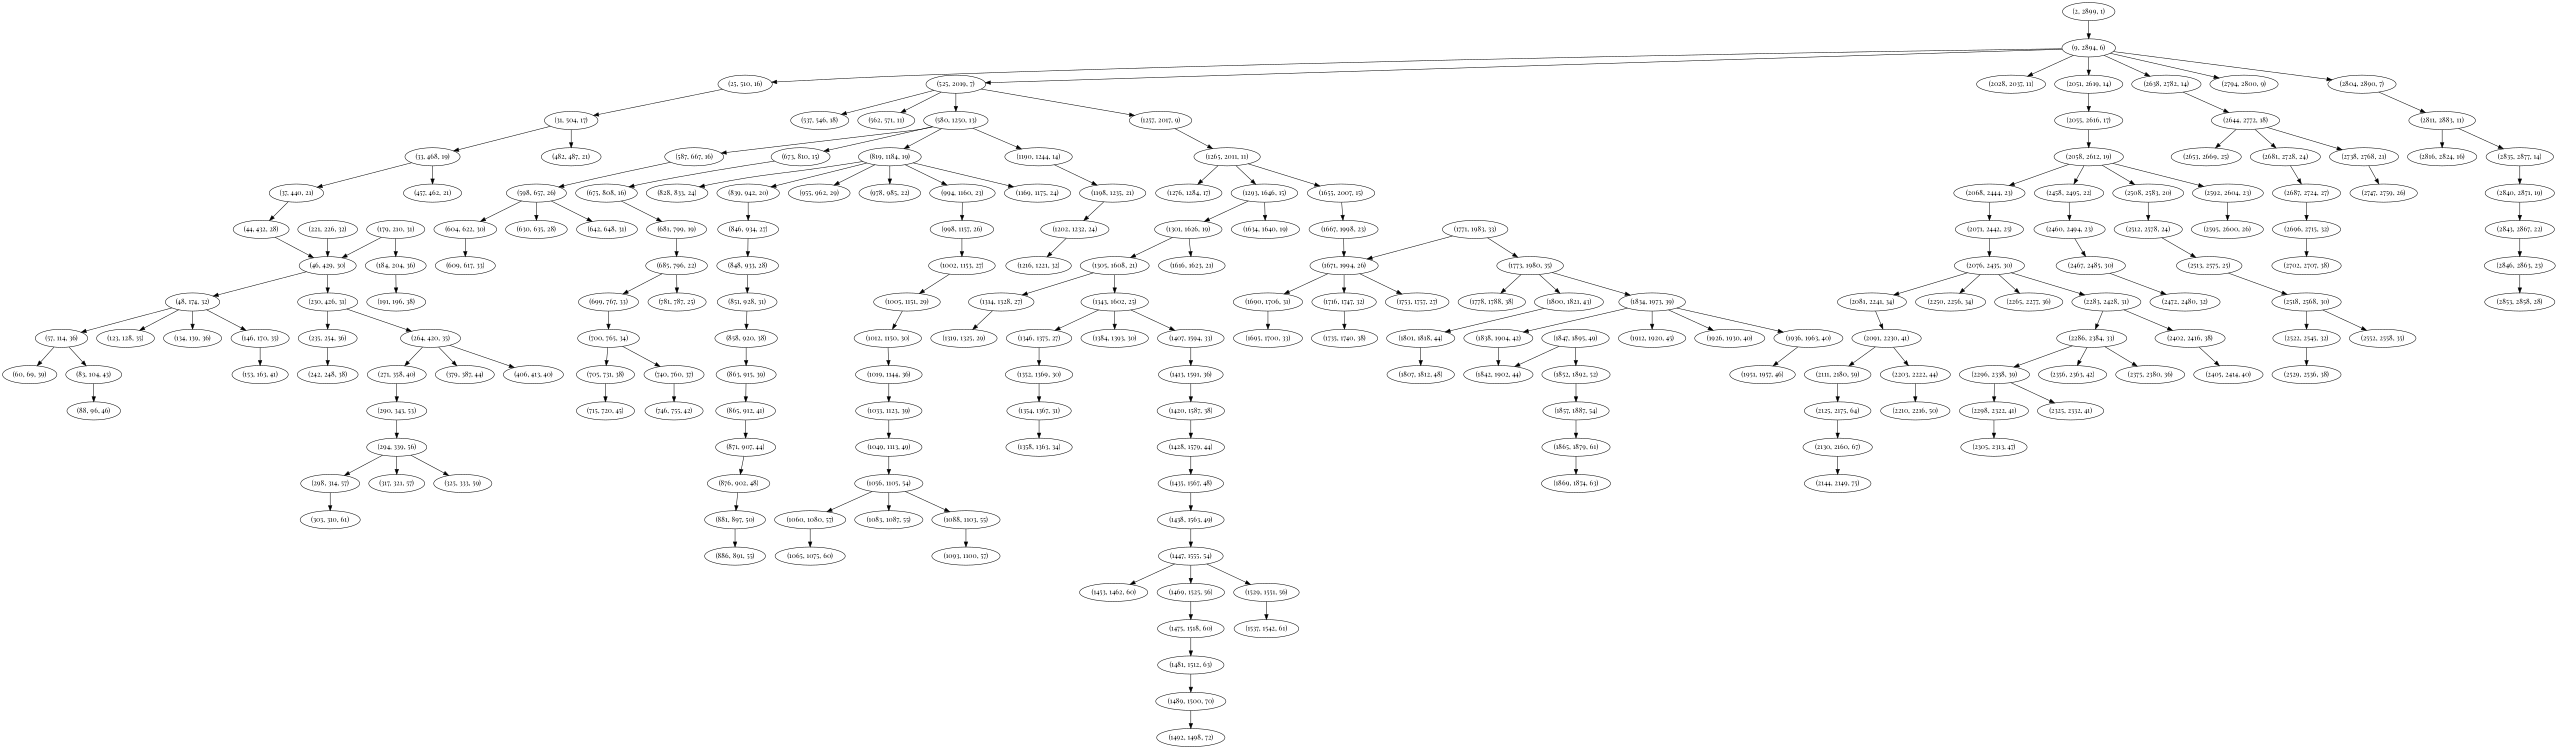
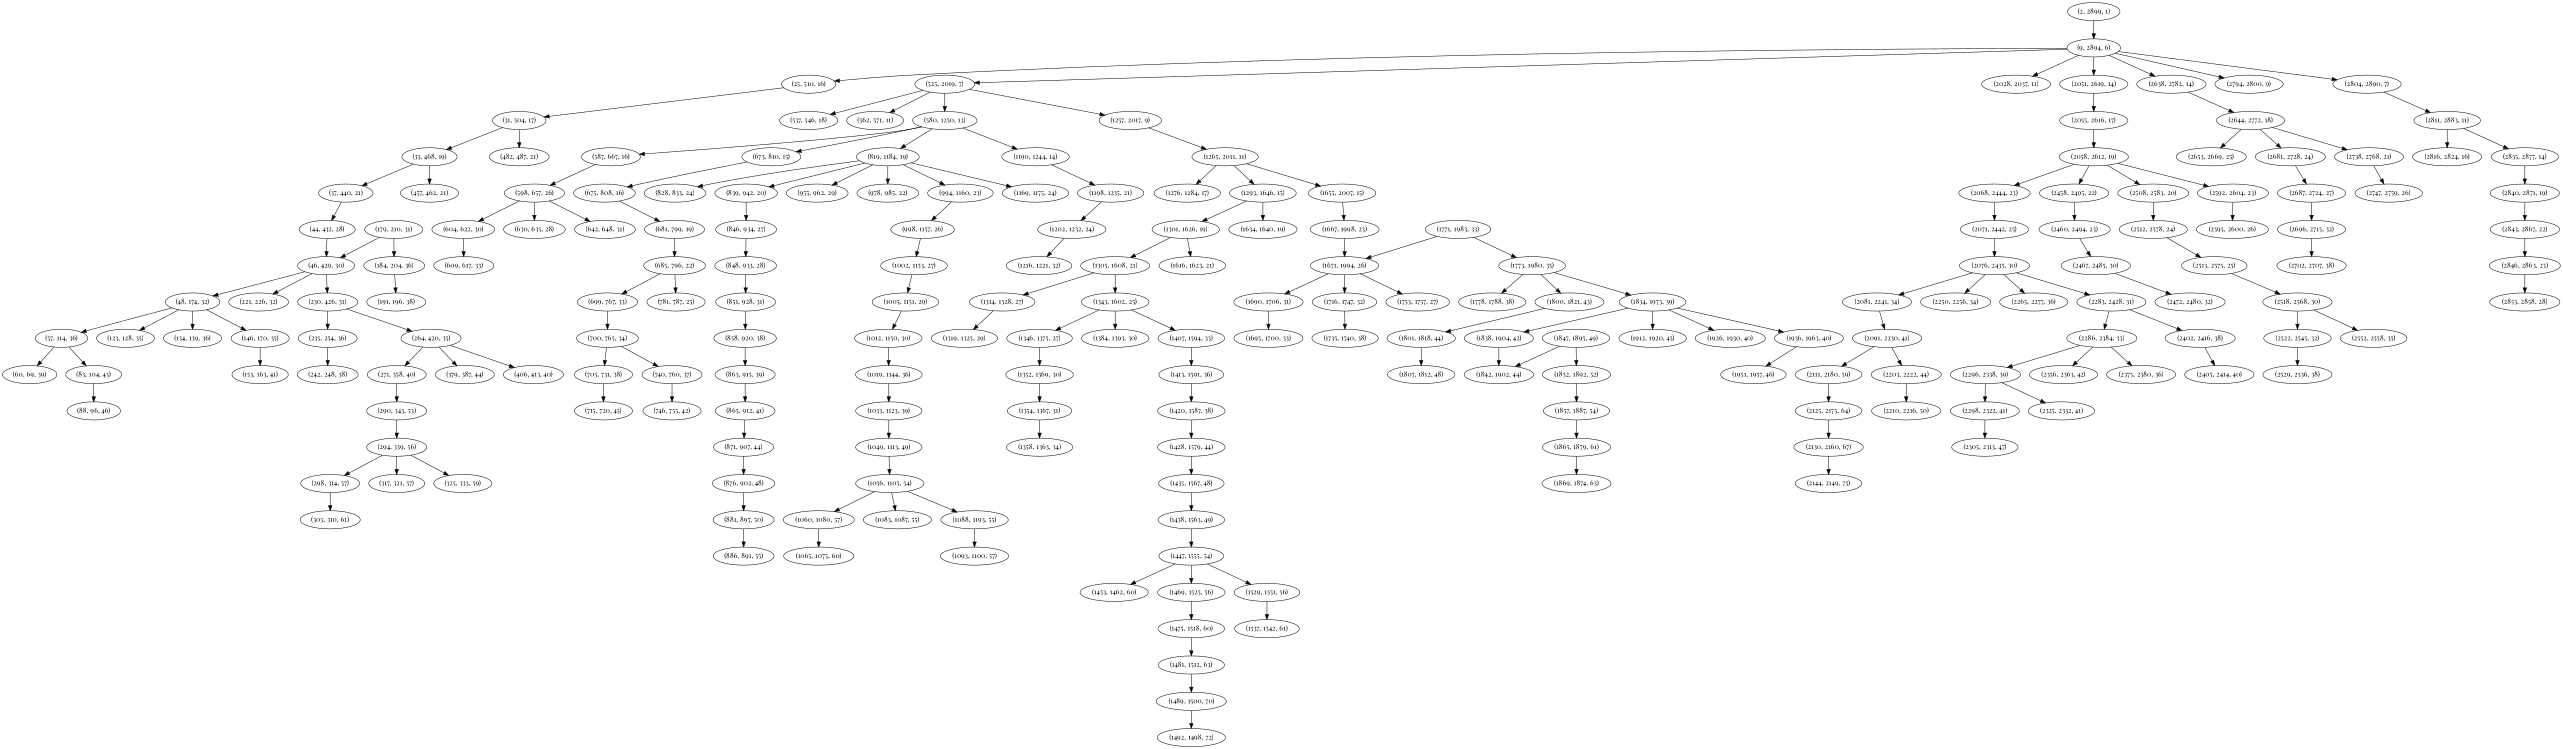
edge "(221, 226, 32)" -> "(46, 429, 30)": reversed
node "(1088, 1103, 55)": label "(1088, 1103, 55)" -> "(1088, 1193, 55)"
